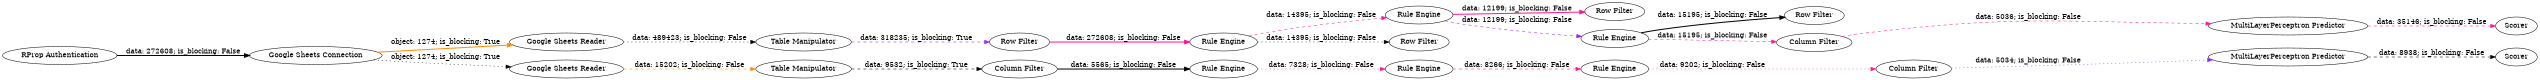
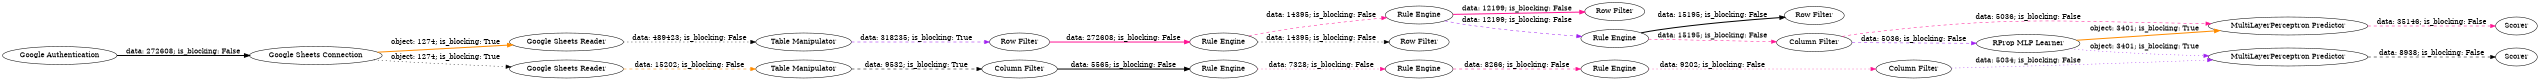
node "RProp MLP Learner": added
node "RProp Authentication": label "RProp Authentication" -> "Google Authentication"
